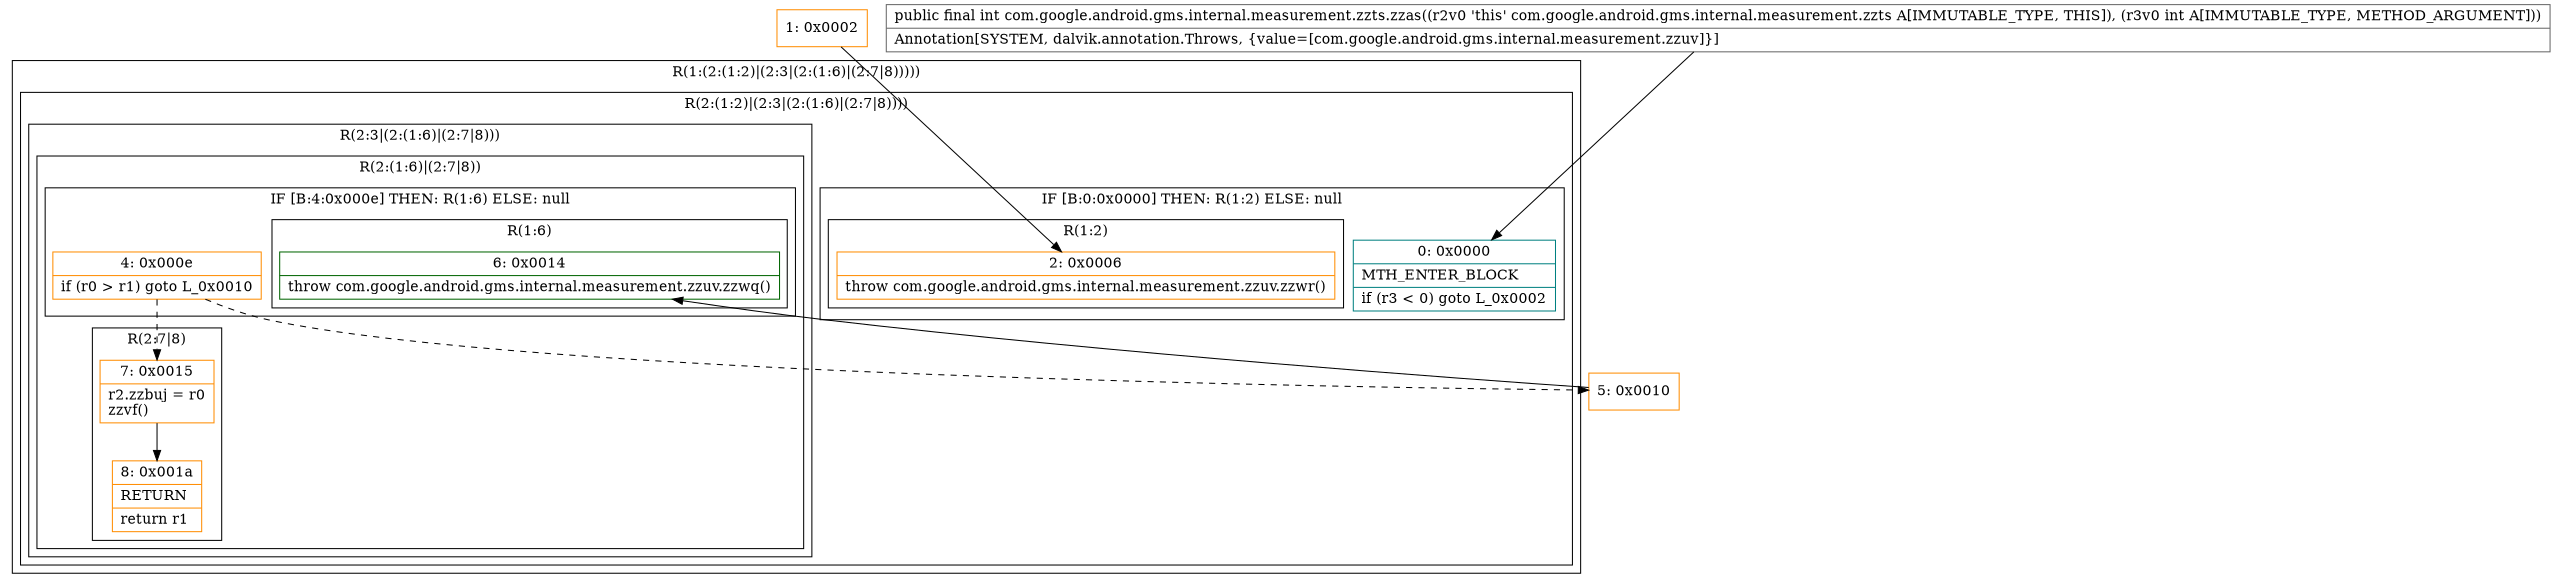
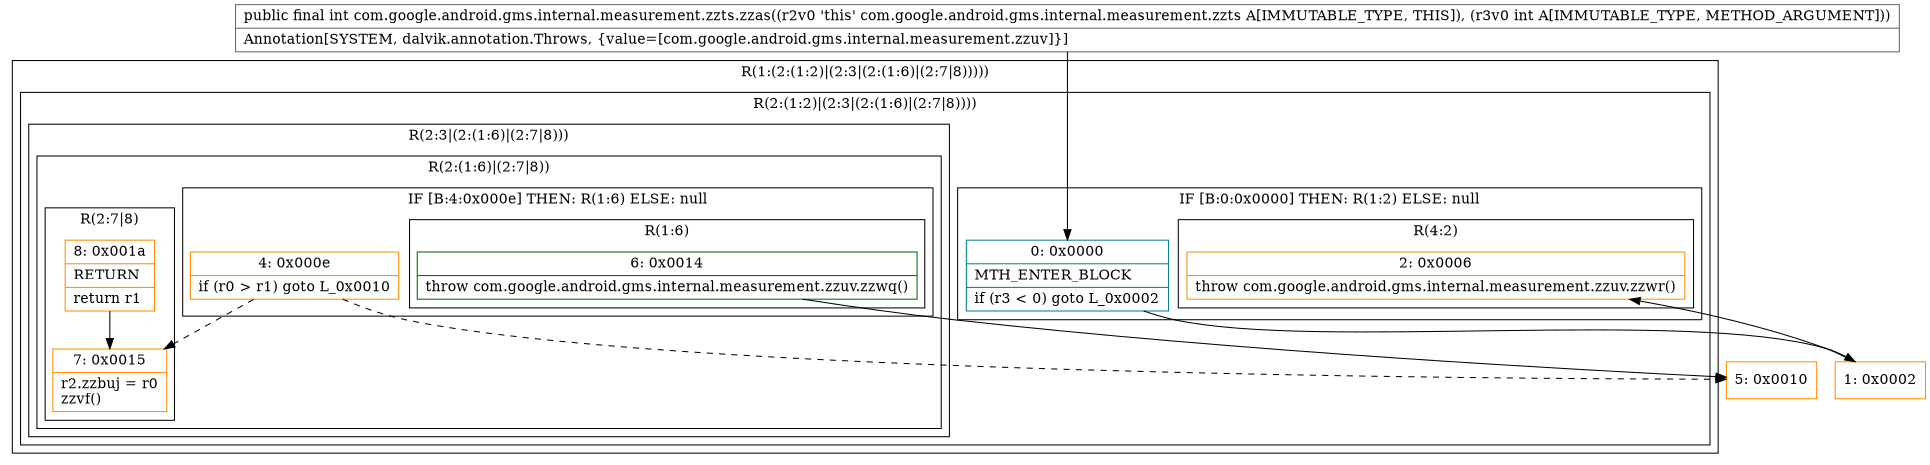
cluster "R(1:2)": label "R(1:2)" -> "R(4:2)"
edge "0: 0x0000" -> "1: 0x0002": added
edge "5: 0x0010" -> "6: 0x0014": reversed
edge "7: 0x0015" -> "8: 0x001a": reversed
